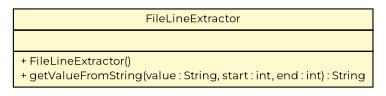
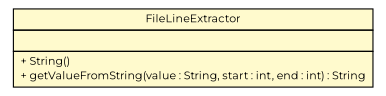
node "FileLineExtractor": text "+ FileLineExtractor()" -> "+ String()"
